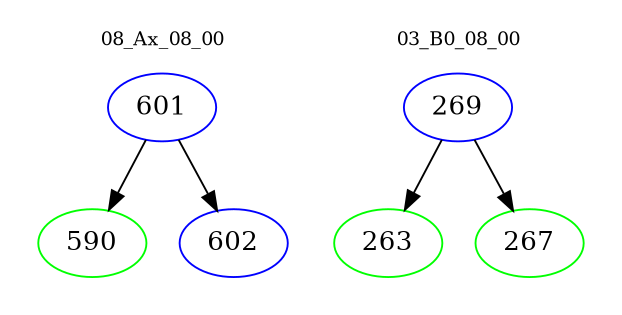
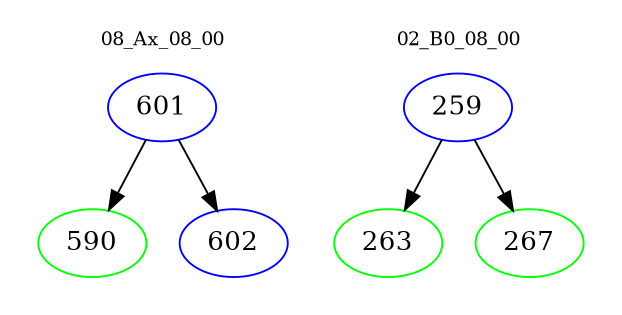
cluster "03_B0_08_00": label "03_B0_08_00" -> "02_B0_08_00"
node "269": label "269" -> "259"
